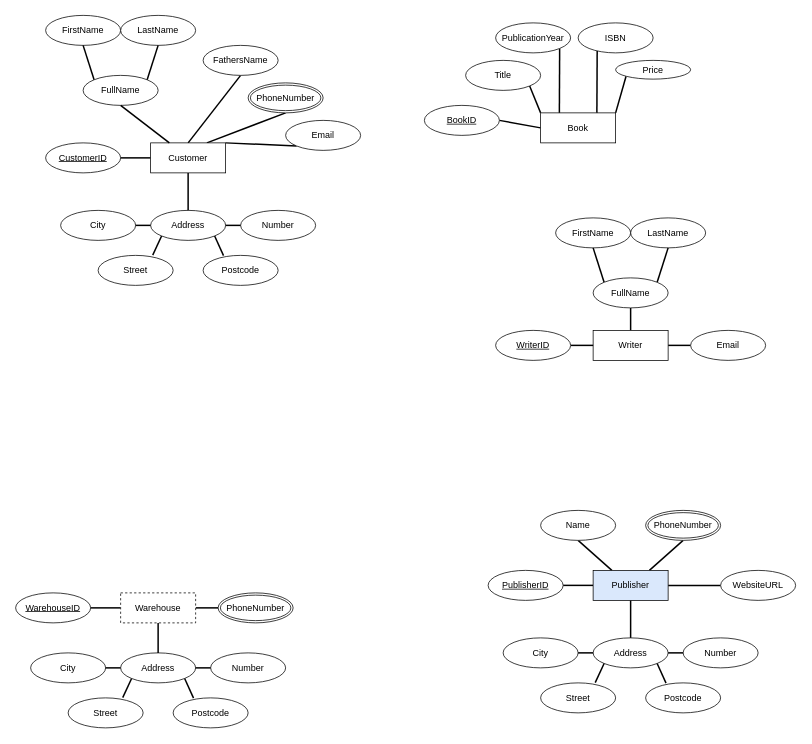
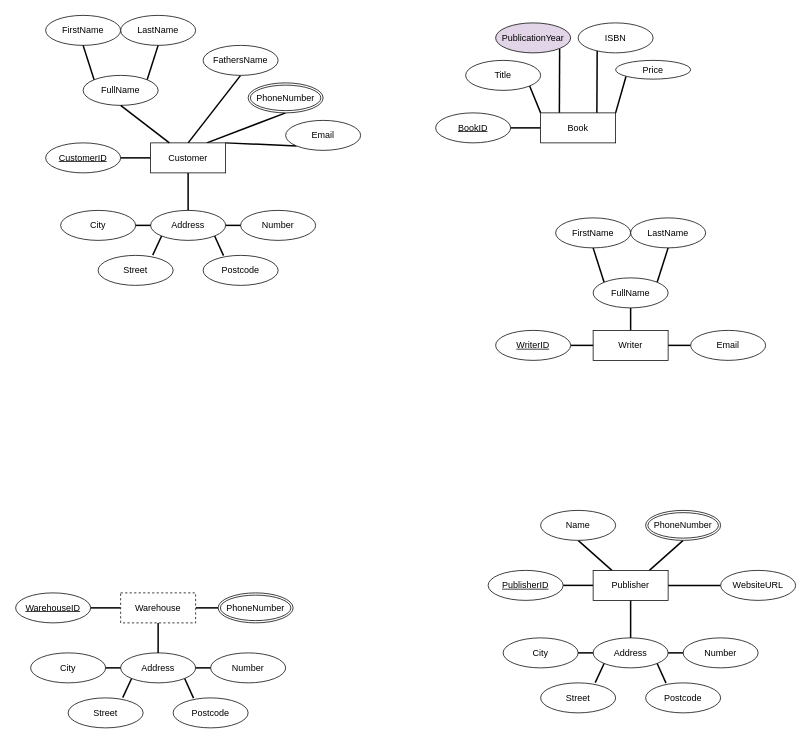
node "PublicationYear": fillcolor #ffffff -> #e1d5e7
node "BookID": moved (462, 120) -> (473, 128)
node "Publisher": fillcolor #dae8fc -> #ffffff
